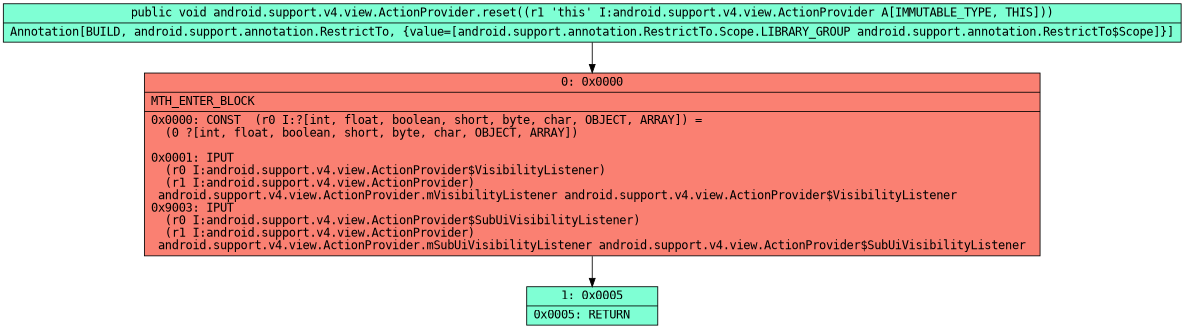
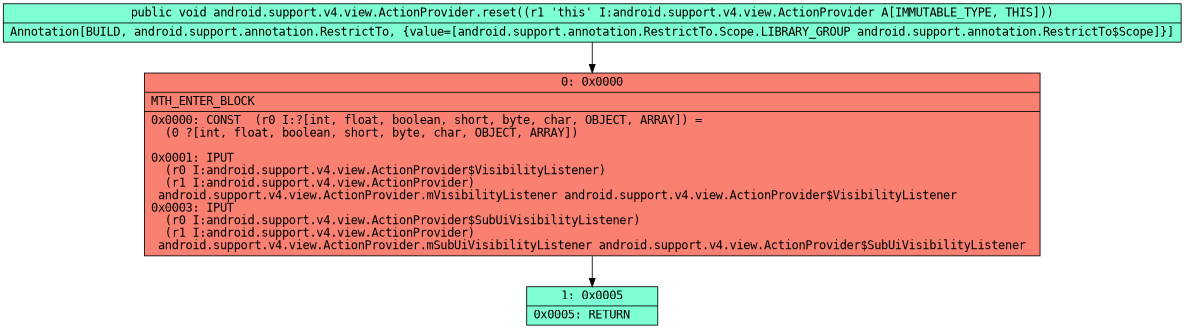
node "0: 0x0000": text "0x9003: IPUT" -> "0x0003: IPUT"
